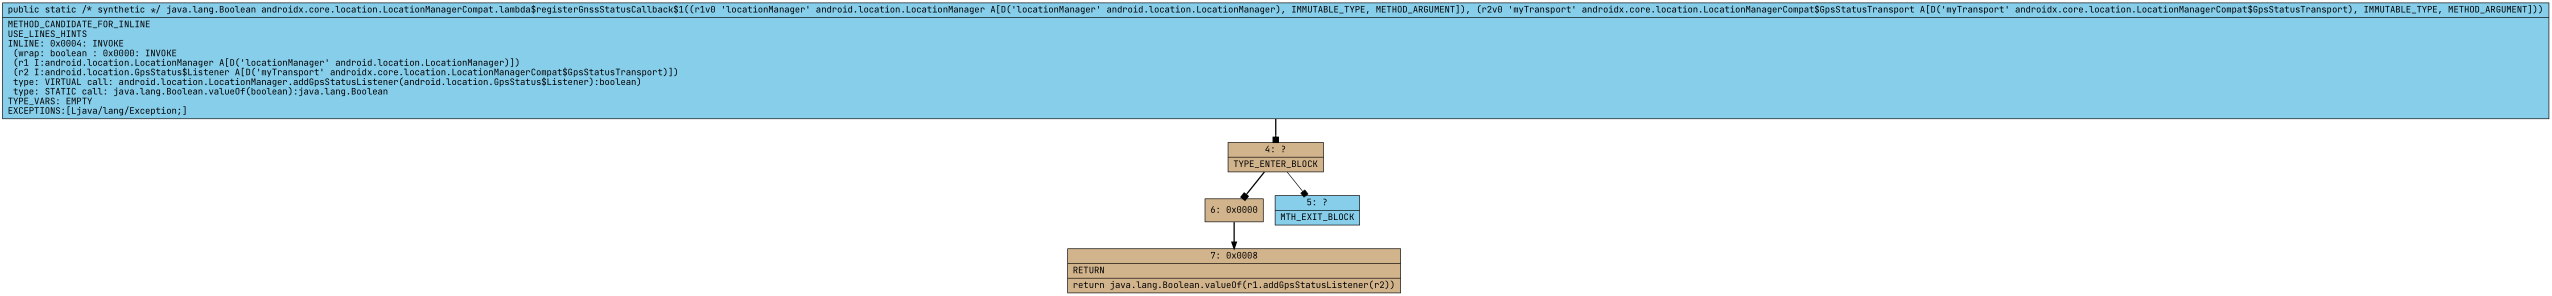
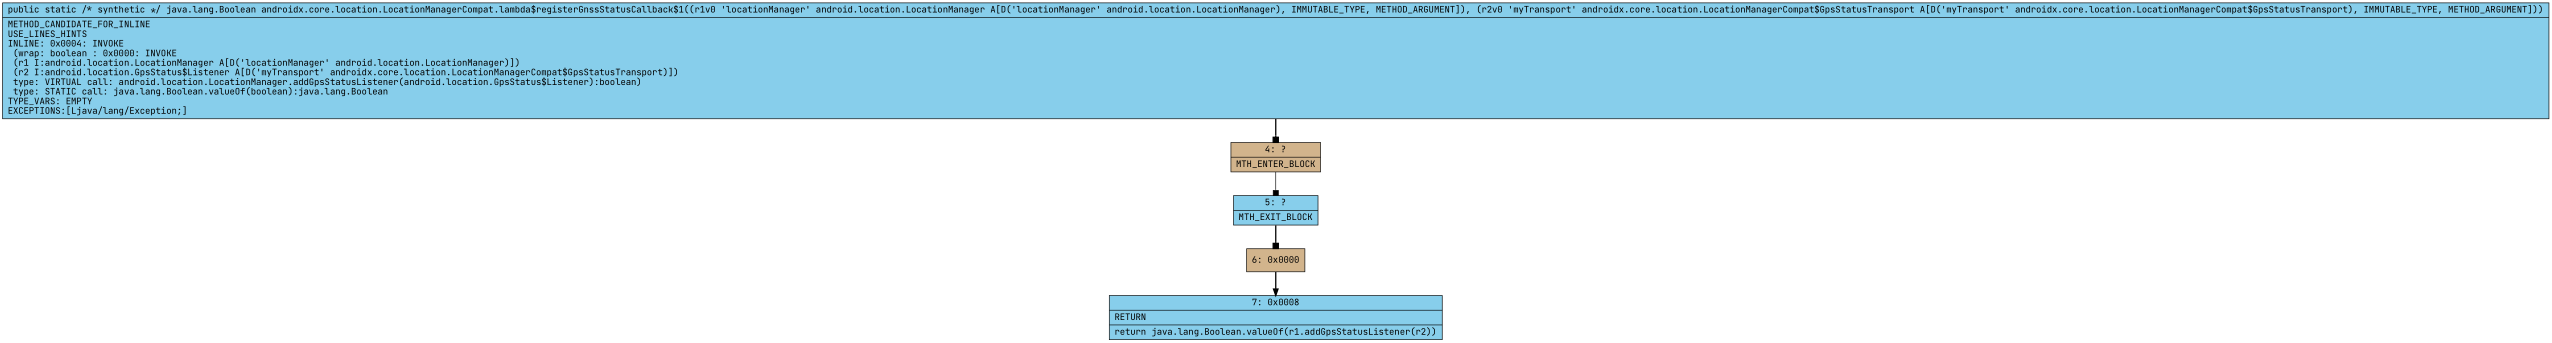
node "4: ?": text "TYPE_ENTER_BLOCK" -> "MTH_ENTER_BLOCK"
edge "4: ?" -> "6: 0x0000": now "5: ?" -> "6: 0x0000"
node "7: 0x0008": fillcolor tan -> skyblue
